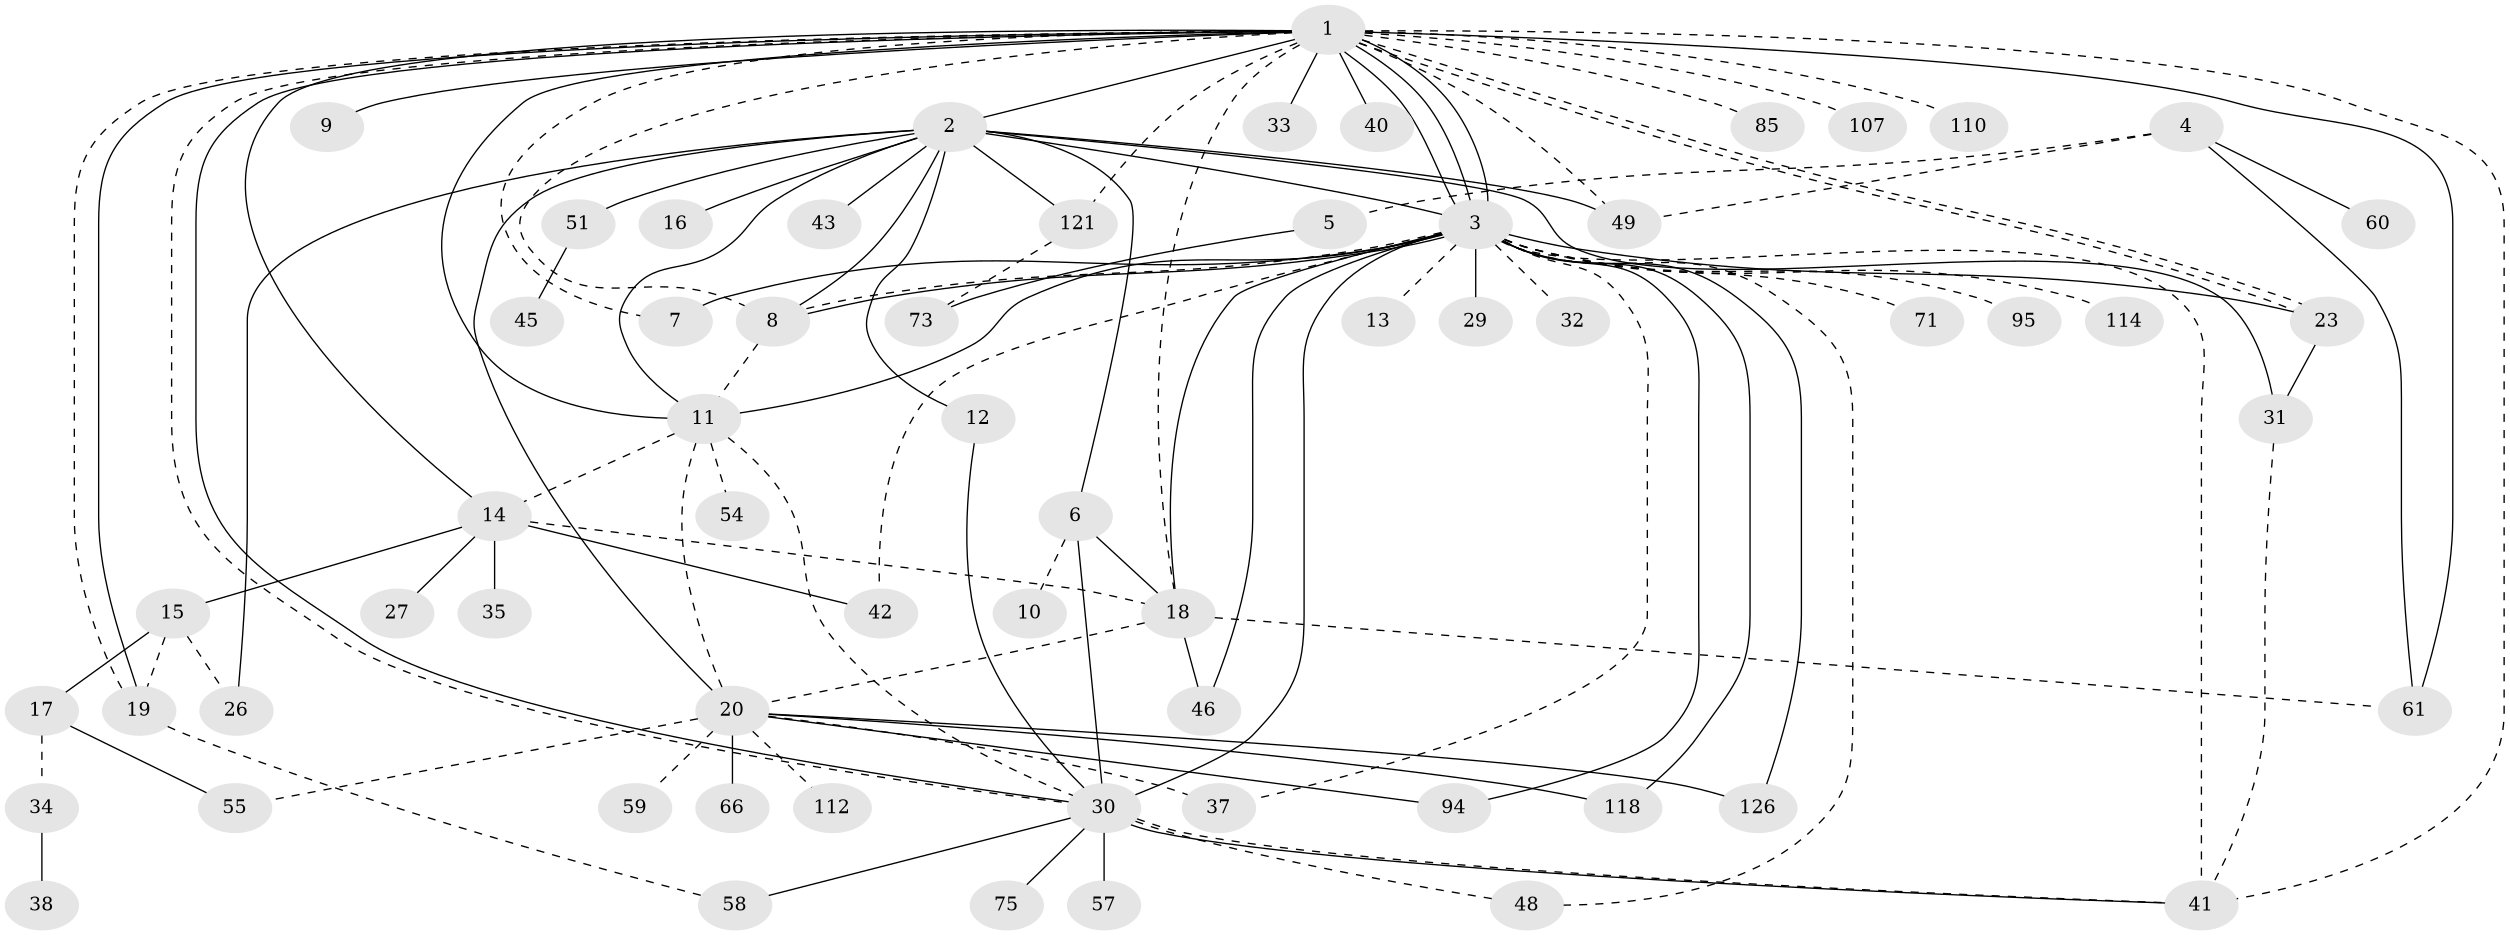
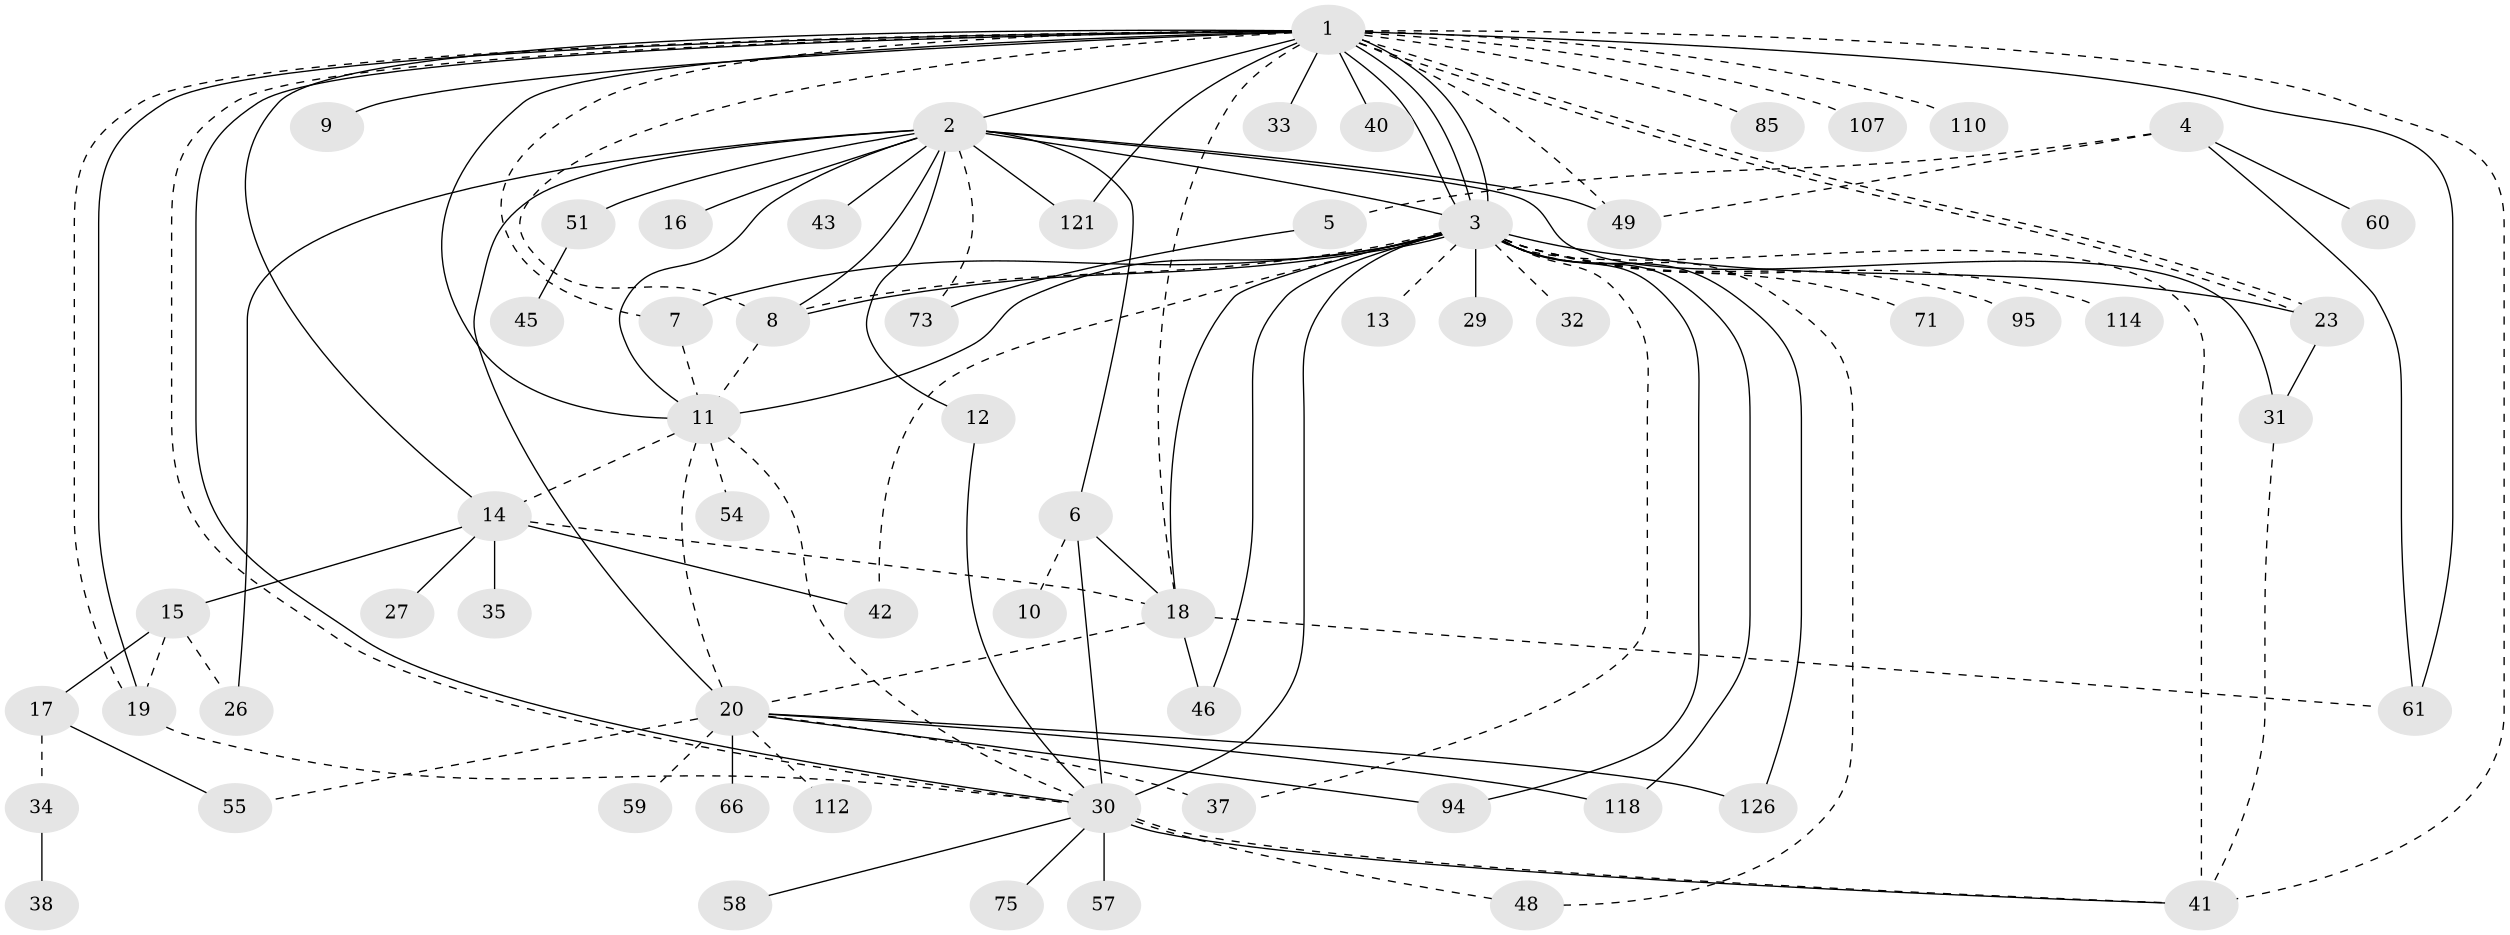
edge "1" -- "121": style dashed -> solid
edge "121" -- "73": now "2" -- "73"
edge "7" -- "11": added
edge "19" -- "58": now "19" -- "30"
